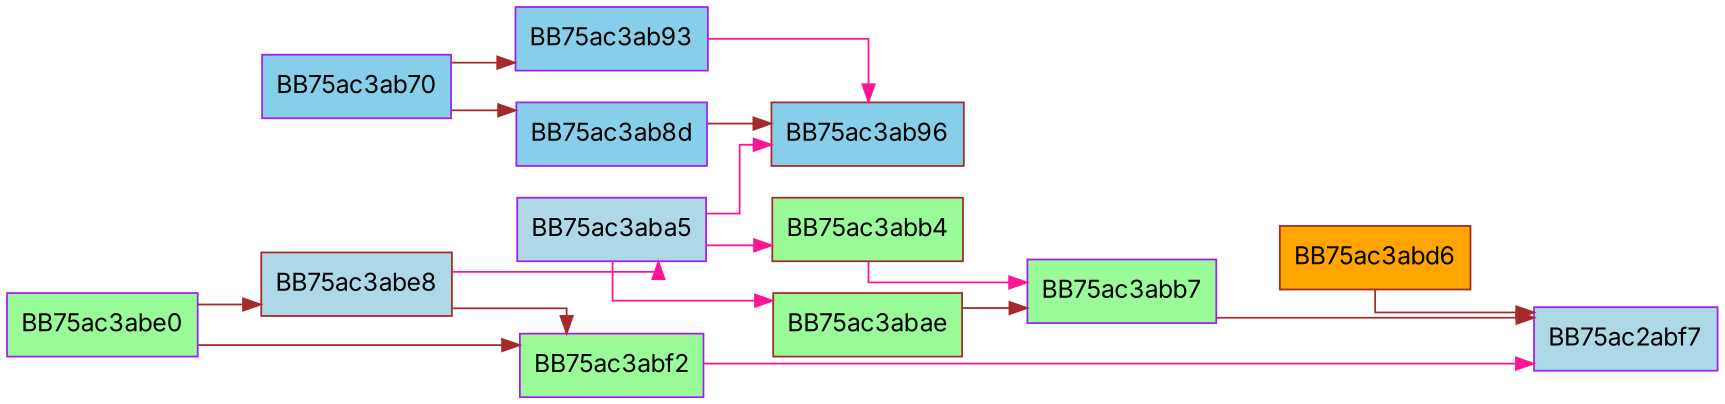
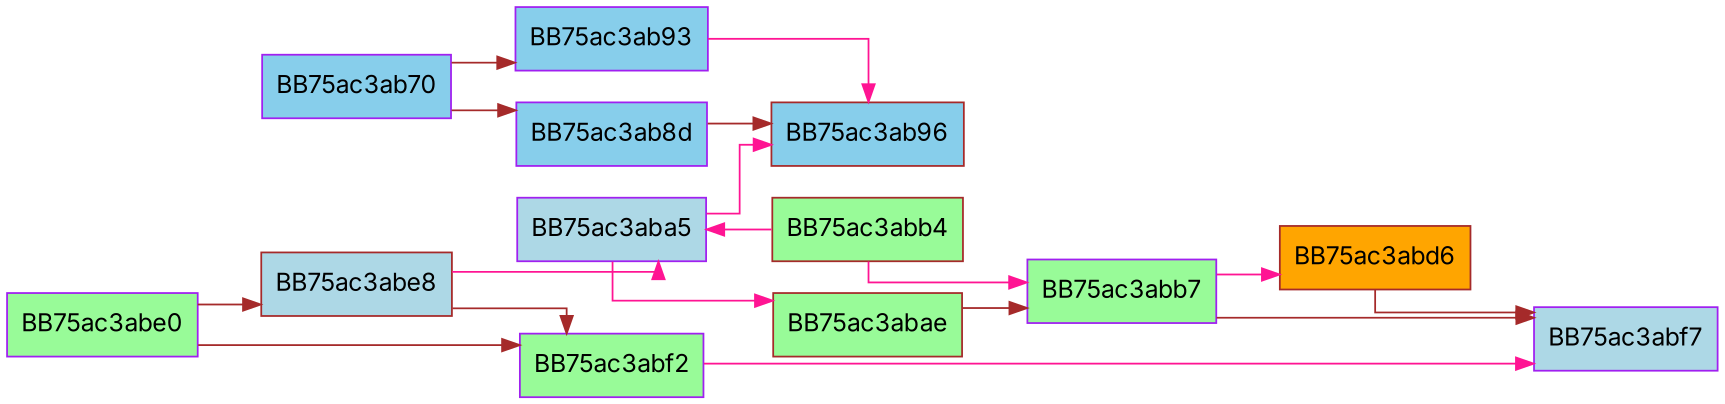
edge "BB75ac3aba5" -> "BB75ac3abb4": reversed
edge "BB75ac3abb7" -> "BB75ac3abd6": added
node "BB75ac2abf7": label "BB75ac2abf7" -> "BB75ac3abf7"
